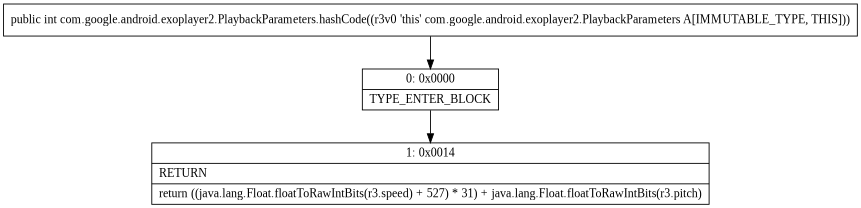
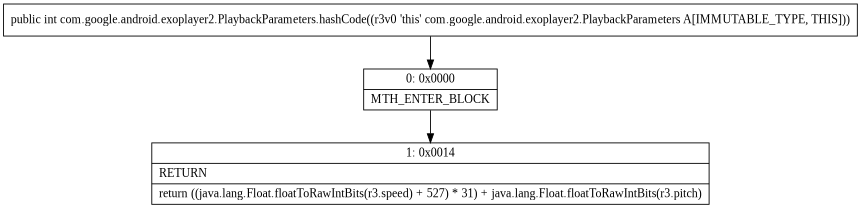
node "0: 0x0000": text "TYPE_ENTER_BLOCK" -> "MTH_ENTER_BLOCK"
